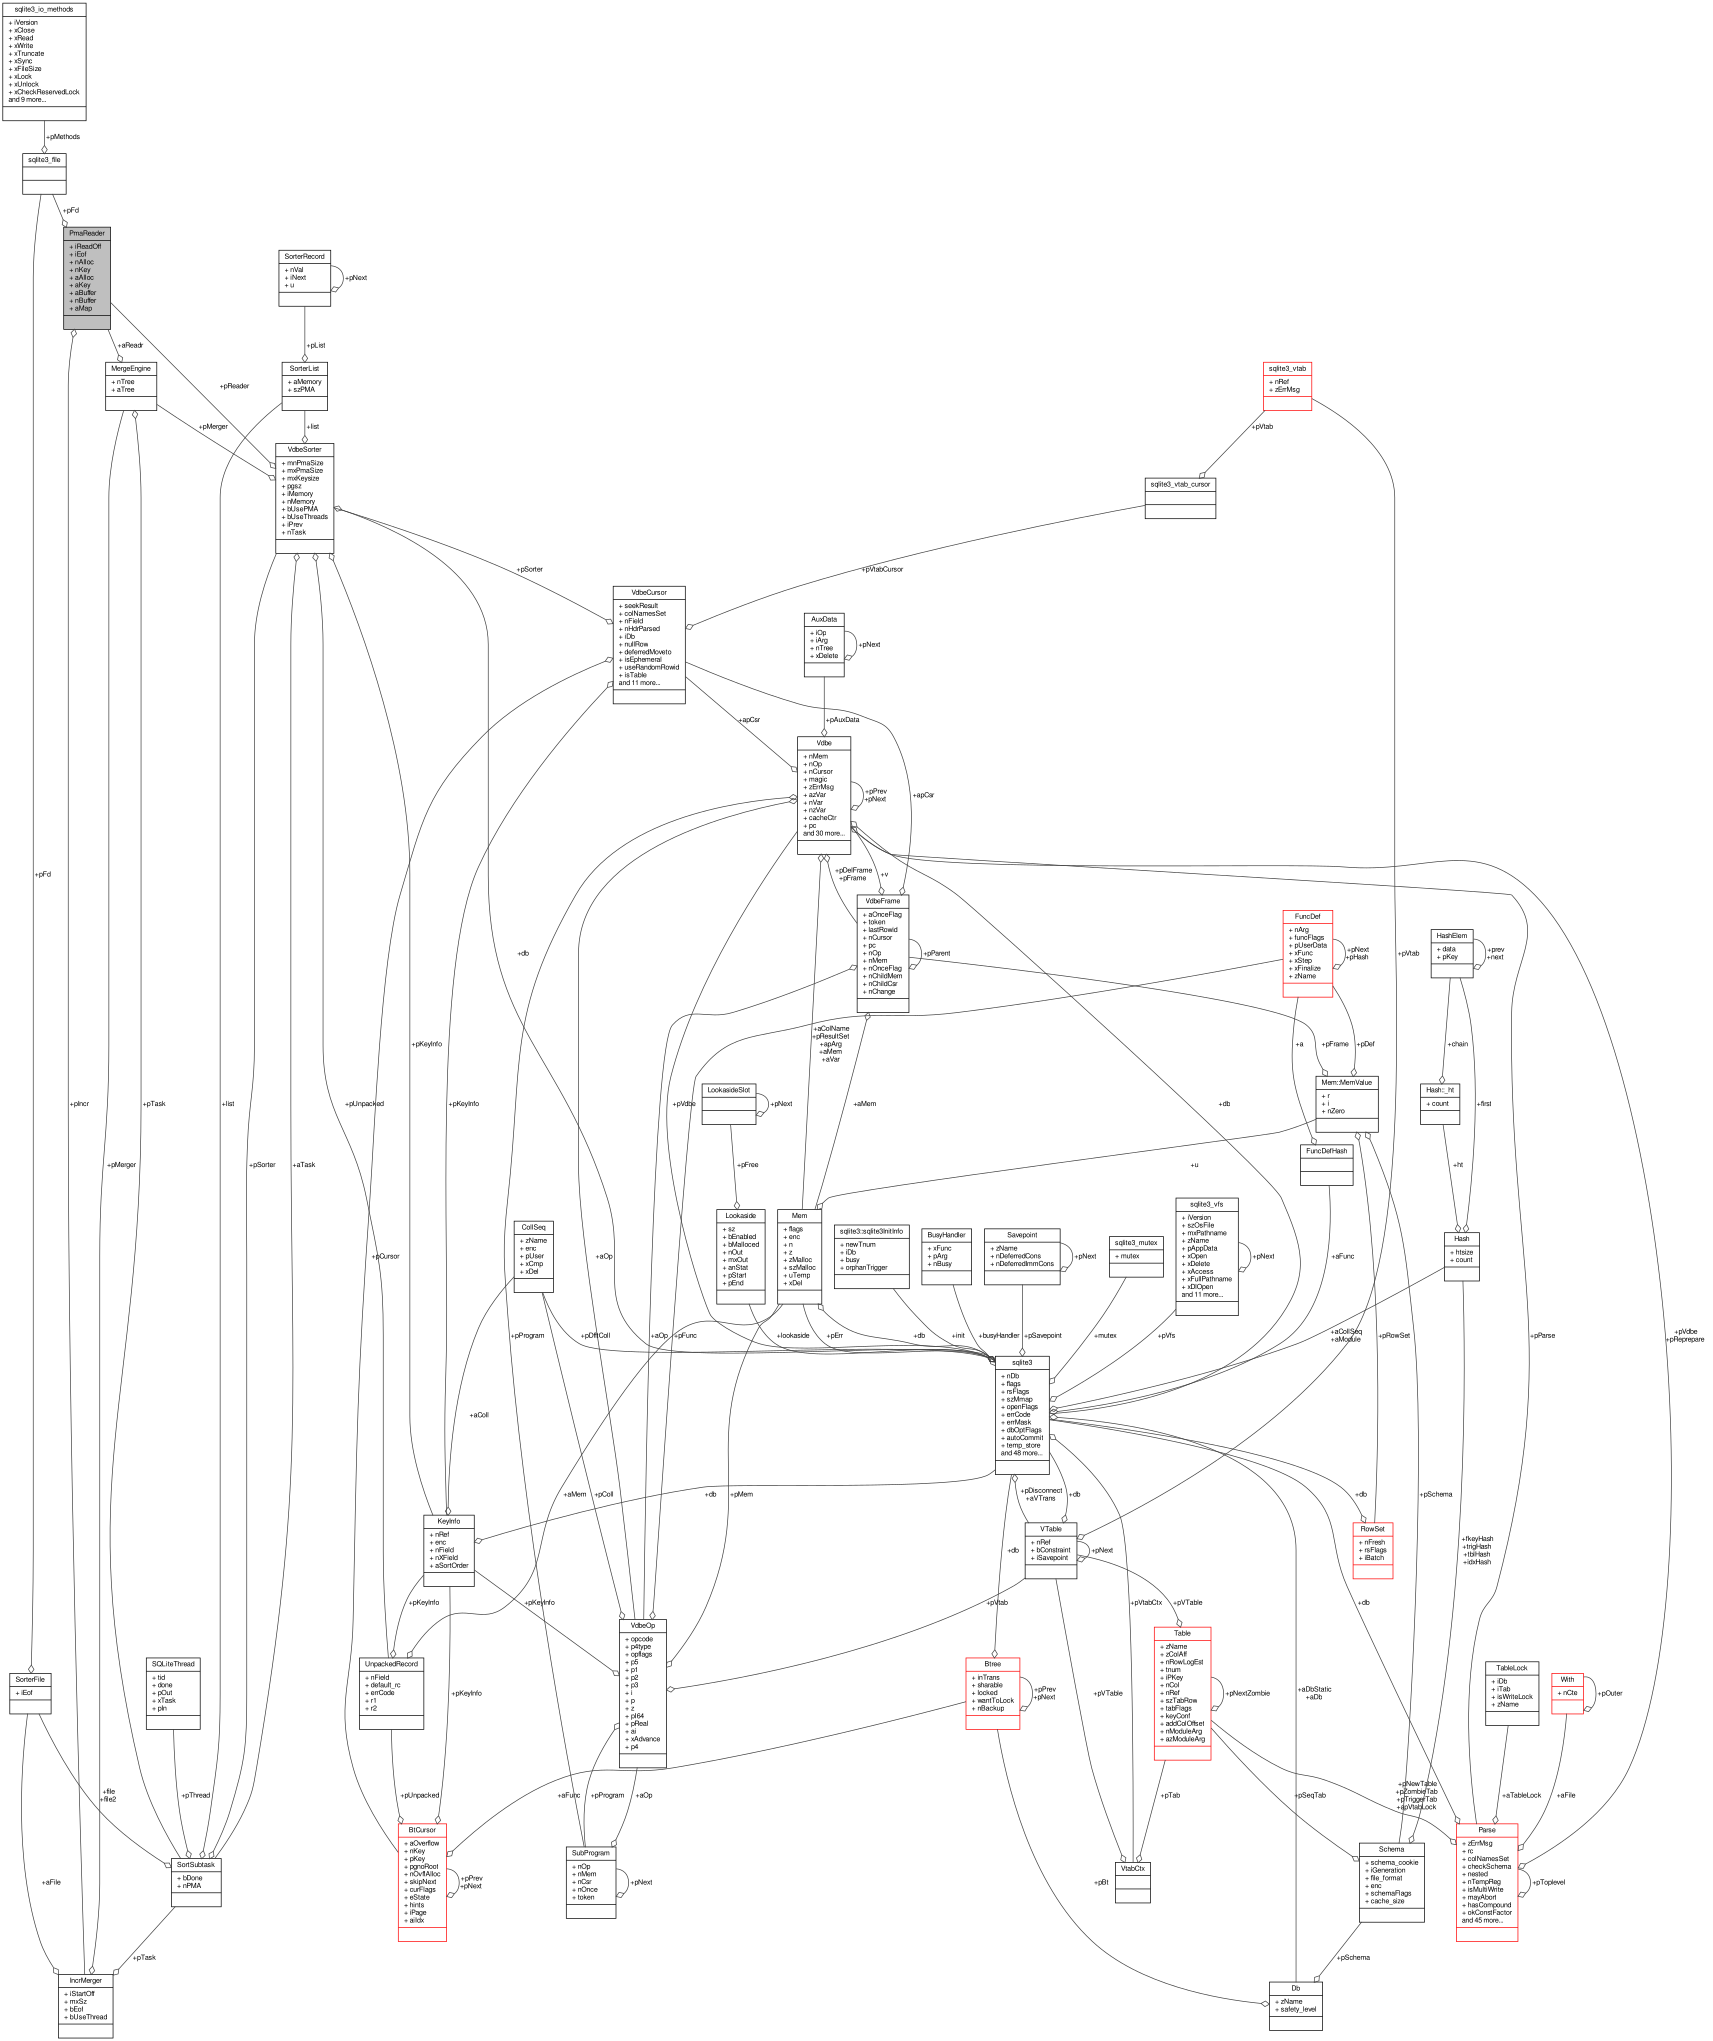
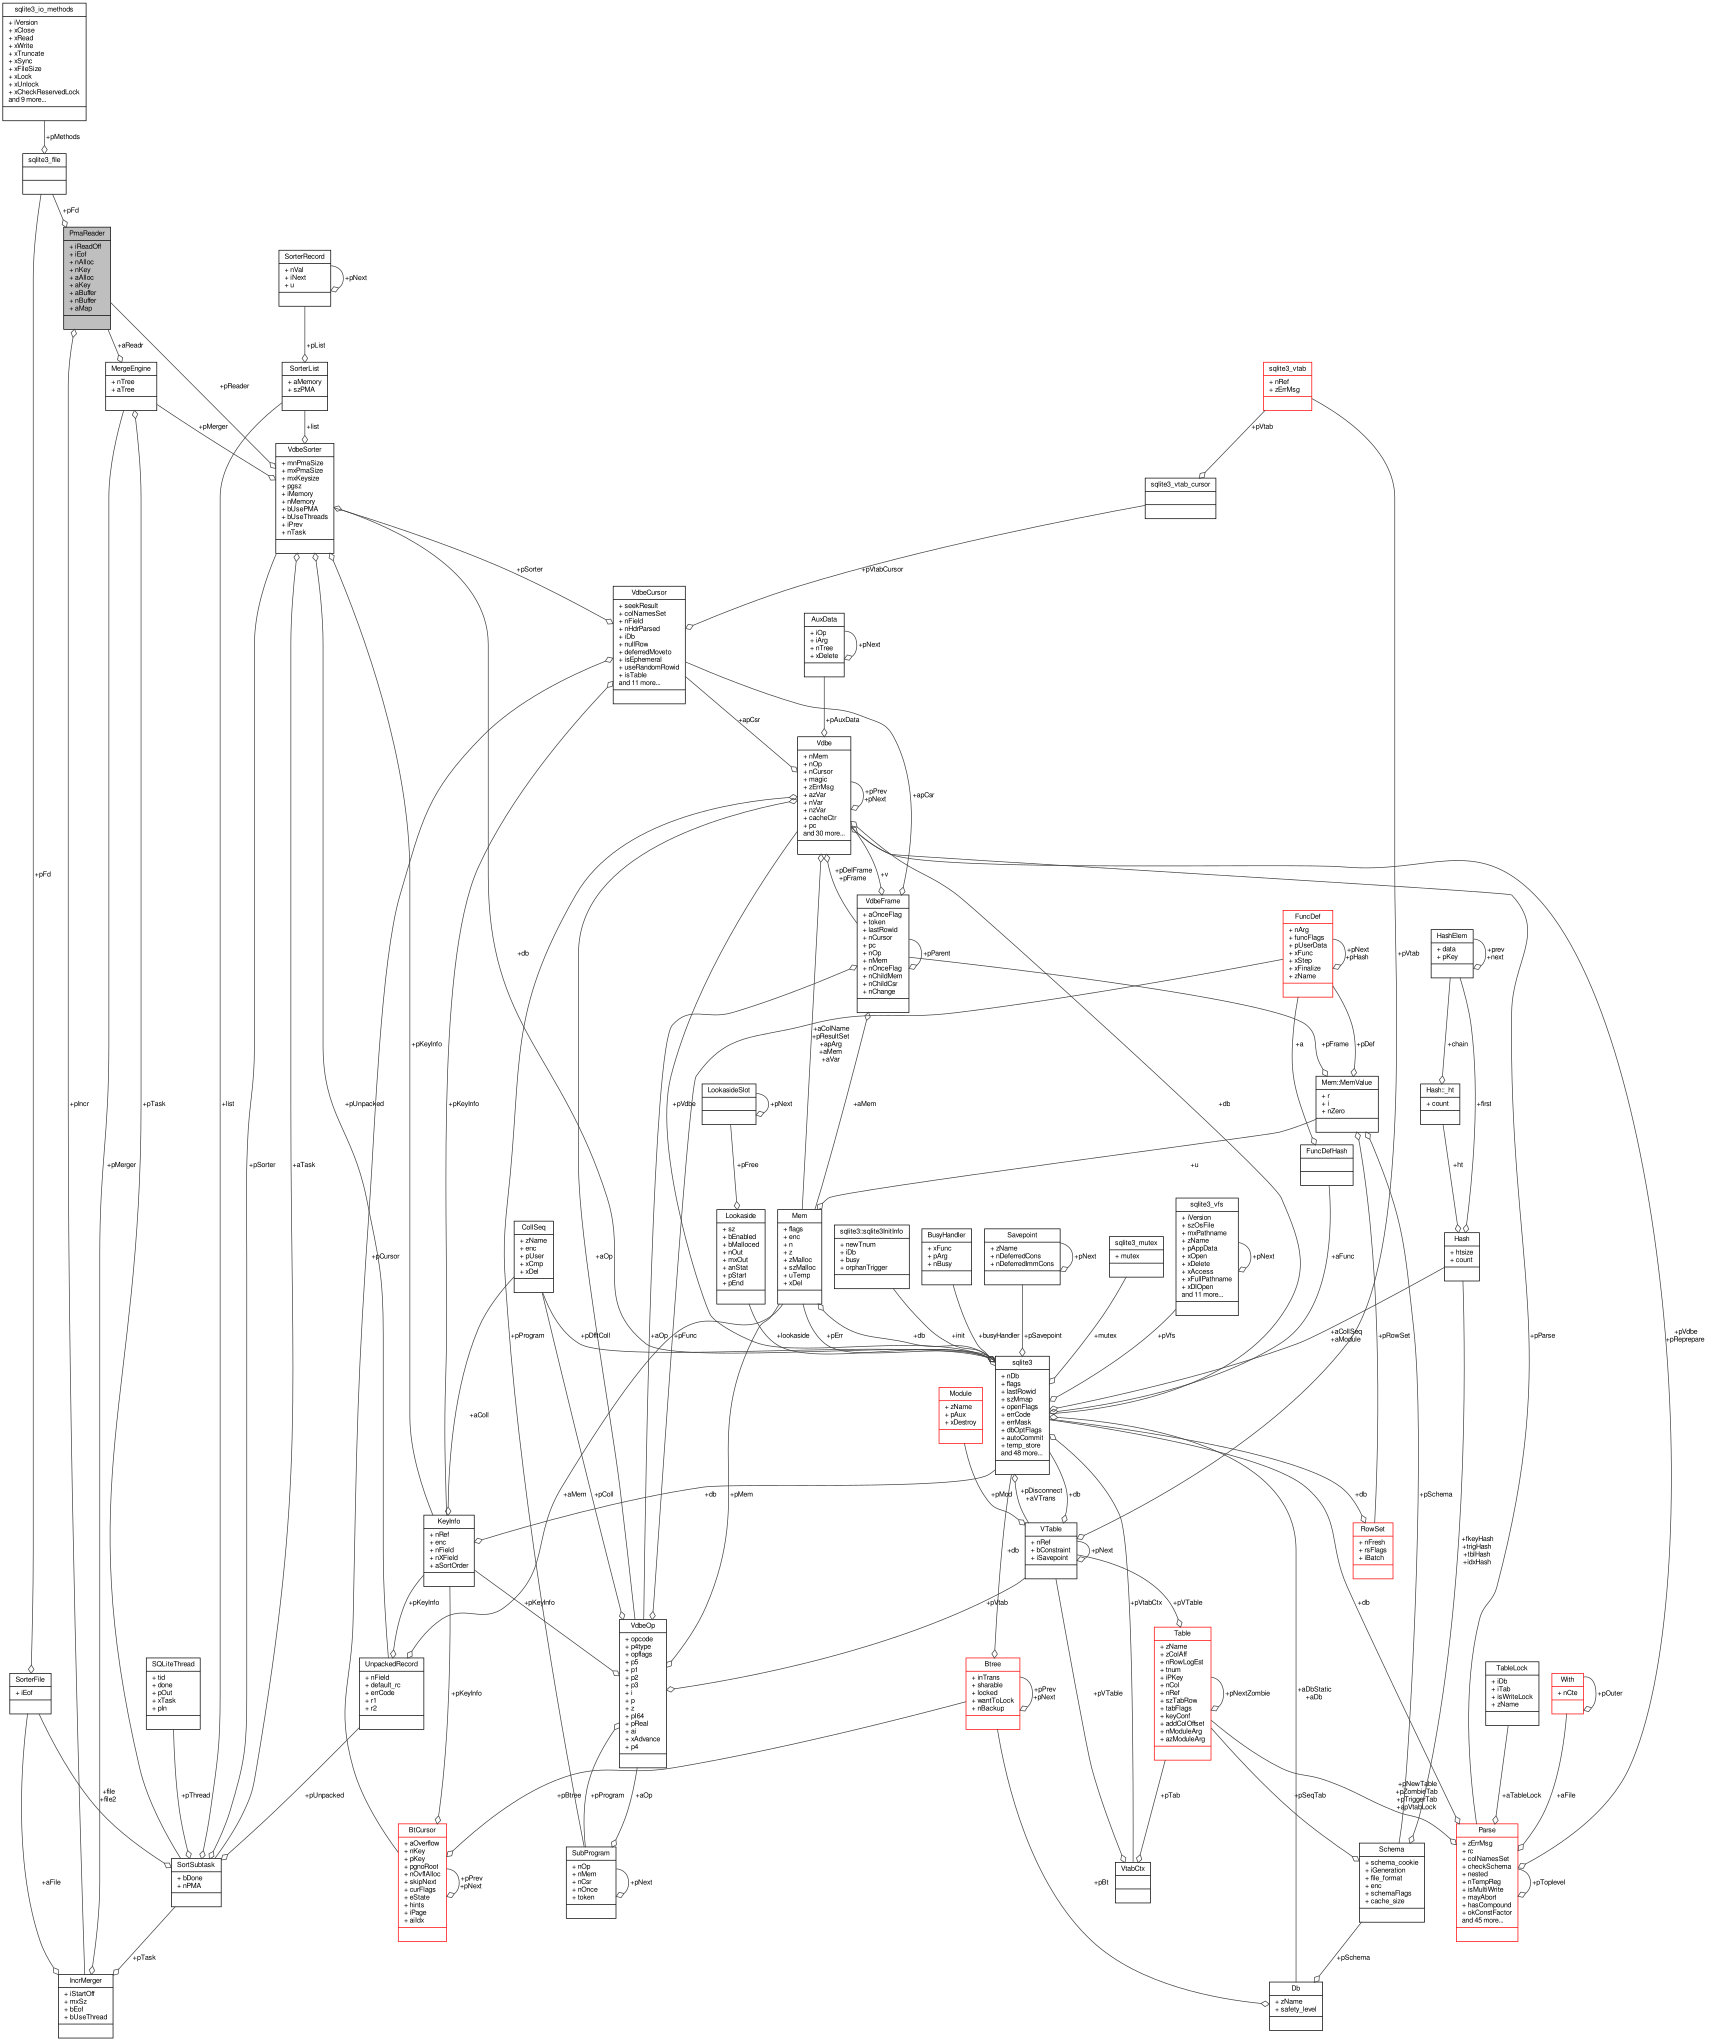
node "sqlite3": text "+ rsFlags" -> "+ lastRowid"
node "Module": added
edge "UnpackedRecord" -> "BtCursor": now "UnpackedRecord" -> "SortSubtask"
edge "Btree" -> "BtCursor": label " +aFunc" -> " +pBtree"
